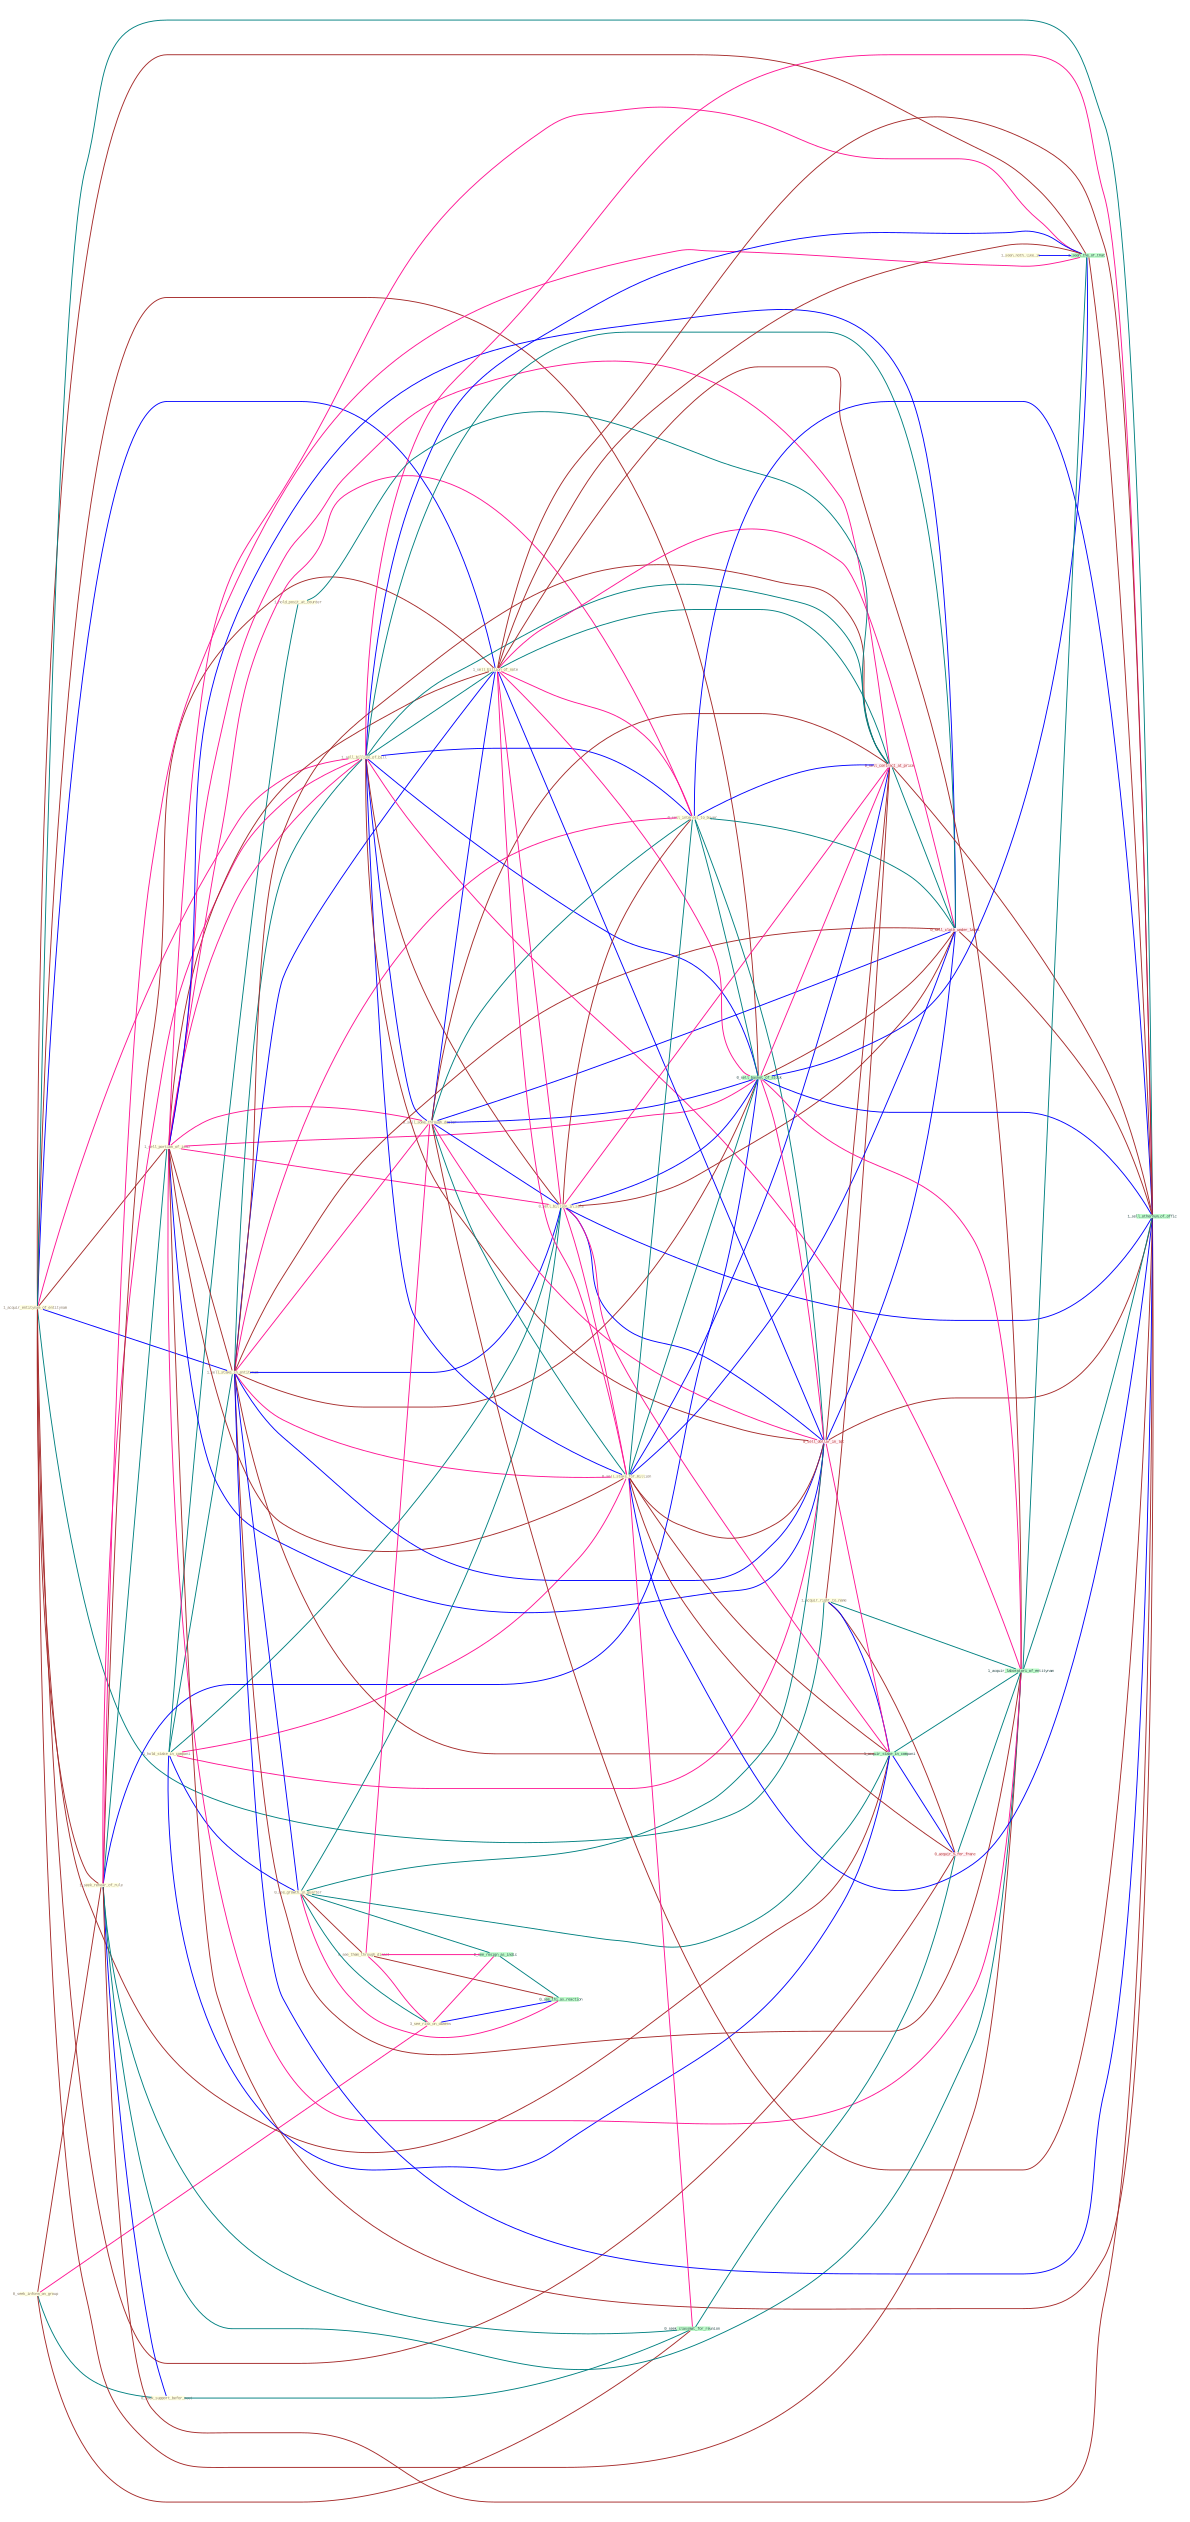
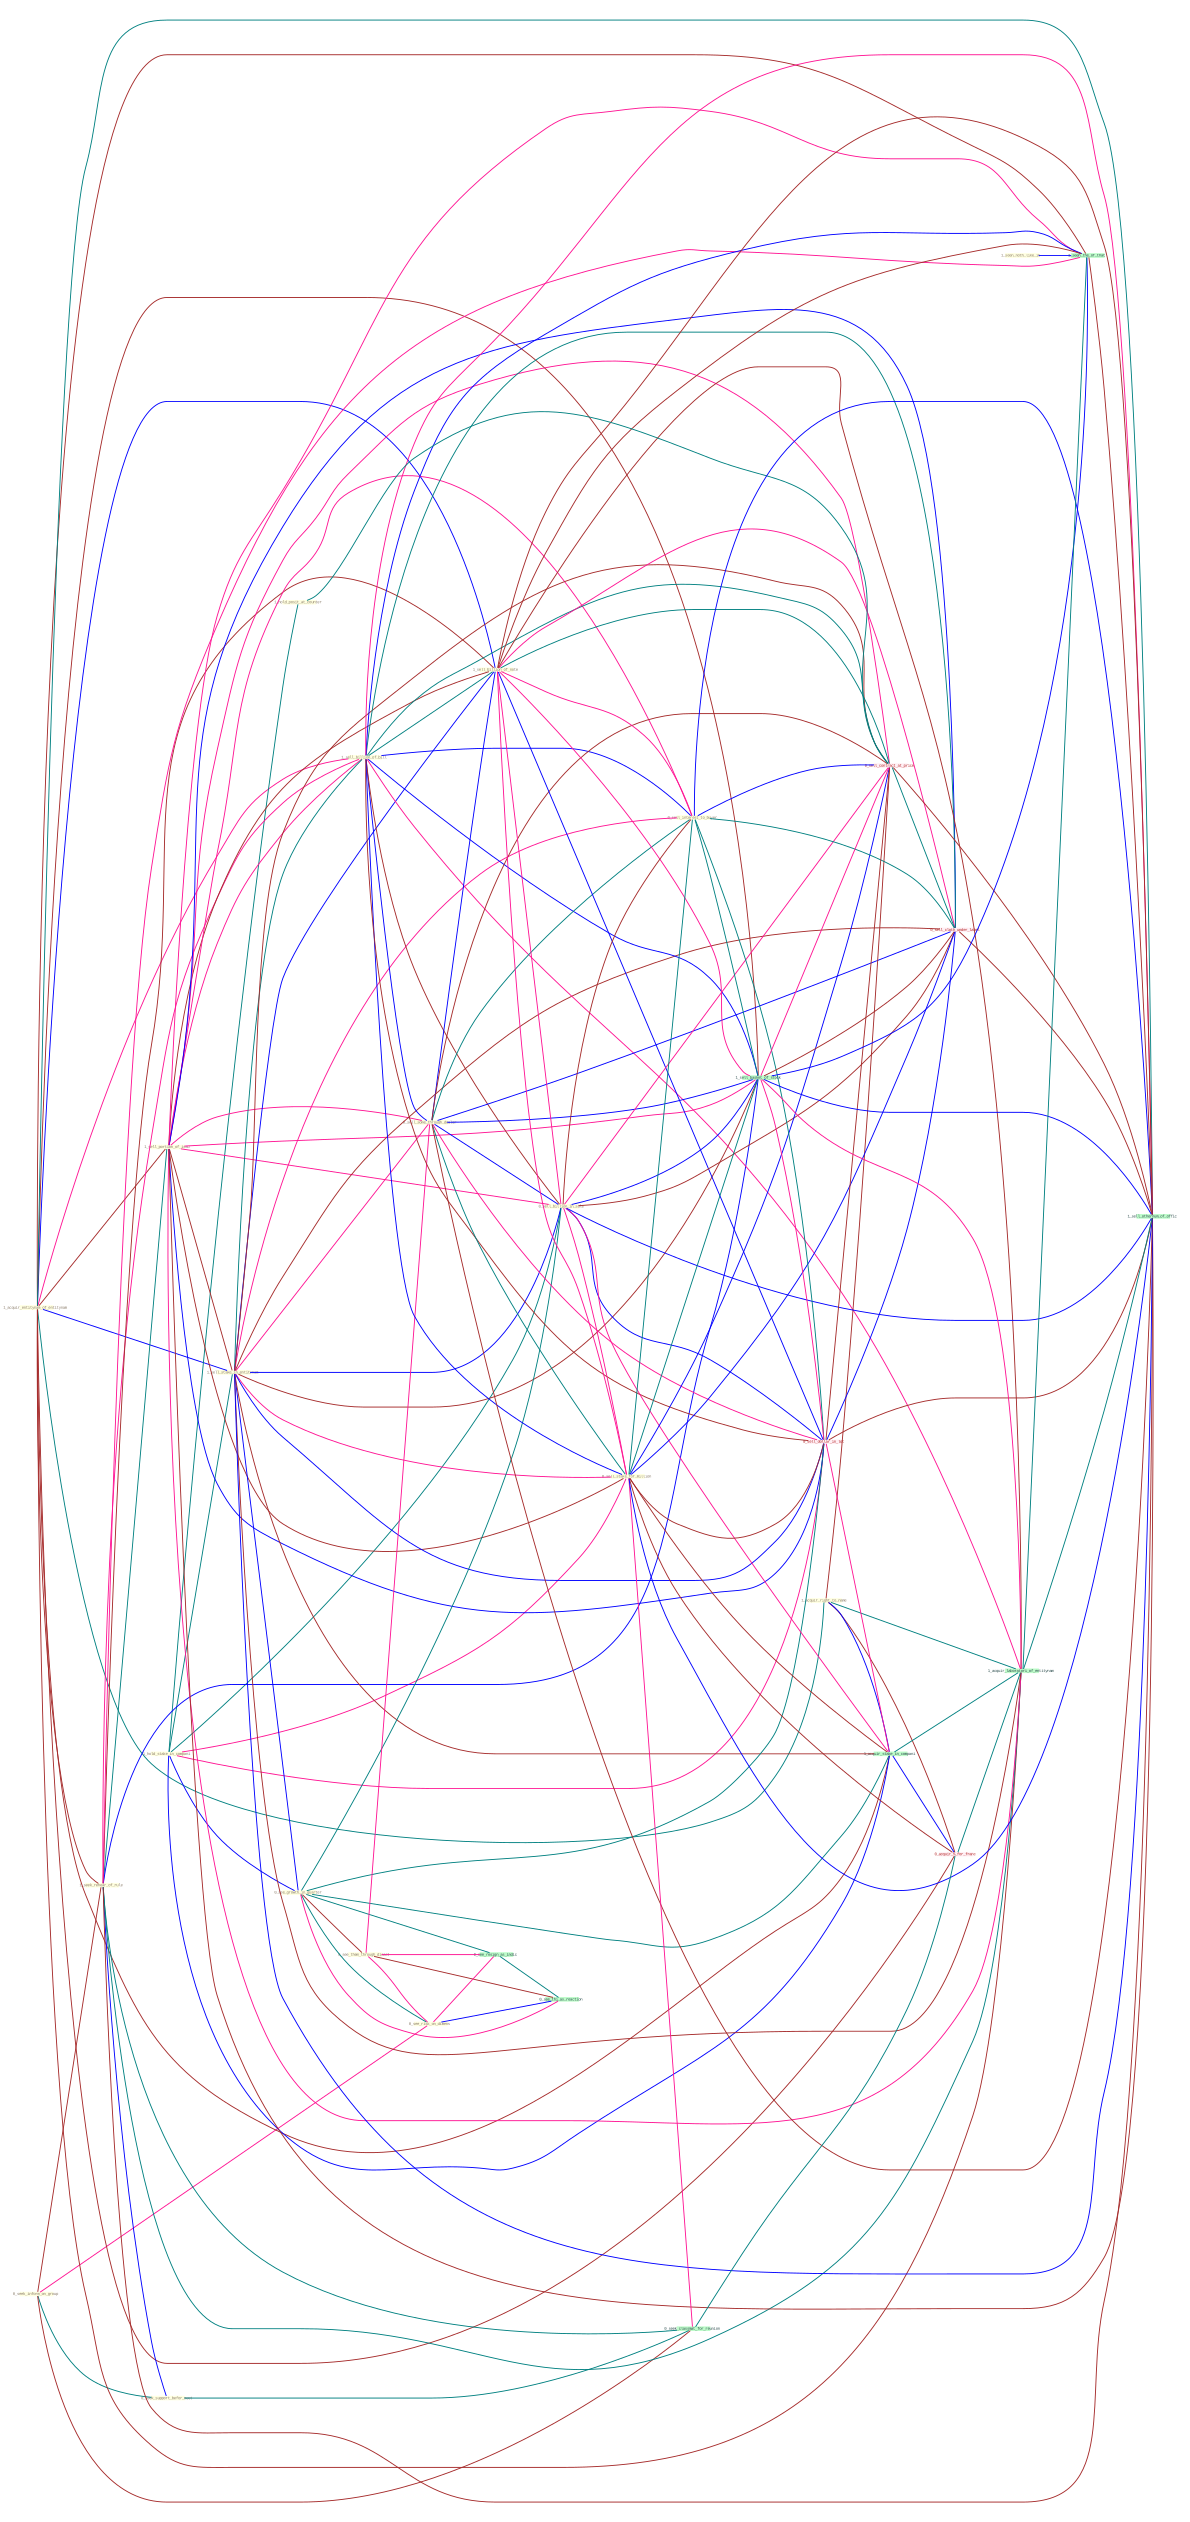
node "0_sell_basket_of_stock": label "0_sell_basket_of_stock" -> "1_sell_basket_of_stock"
node "3_see_risk_on_dimens": label "3_see_risk_on_dimens" -> "0_see_risk_on_dimens"
